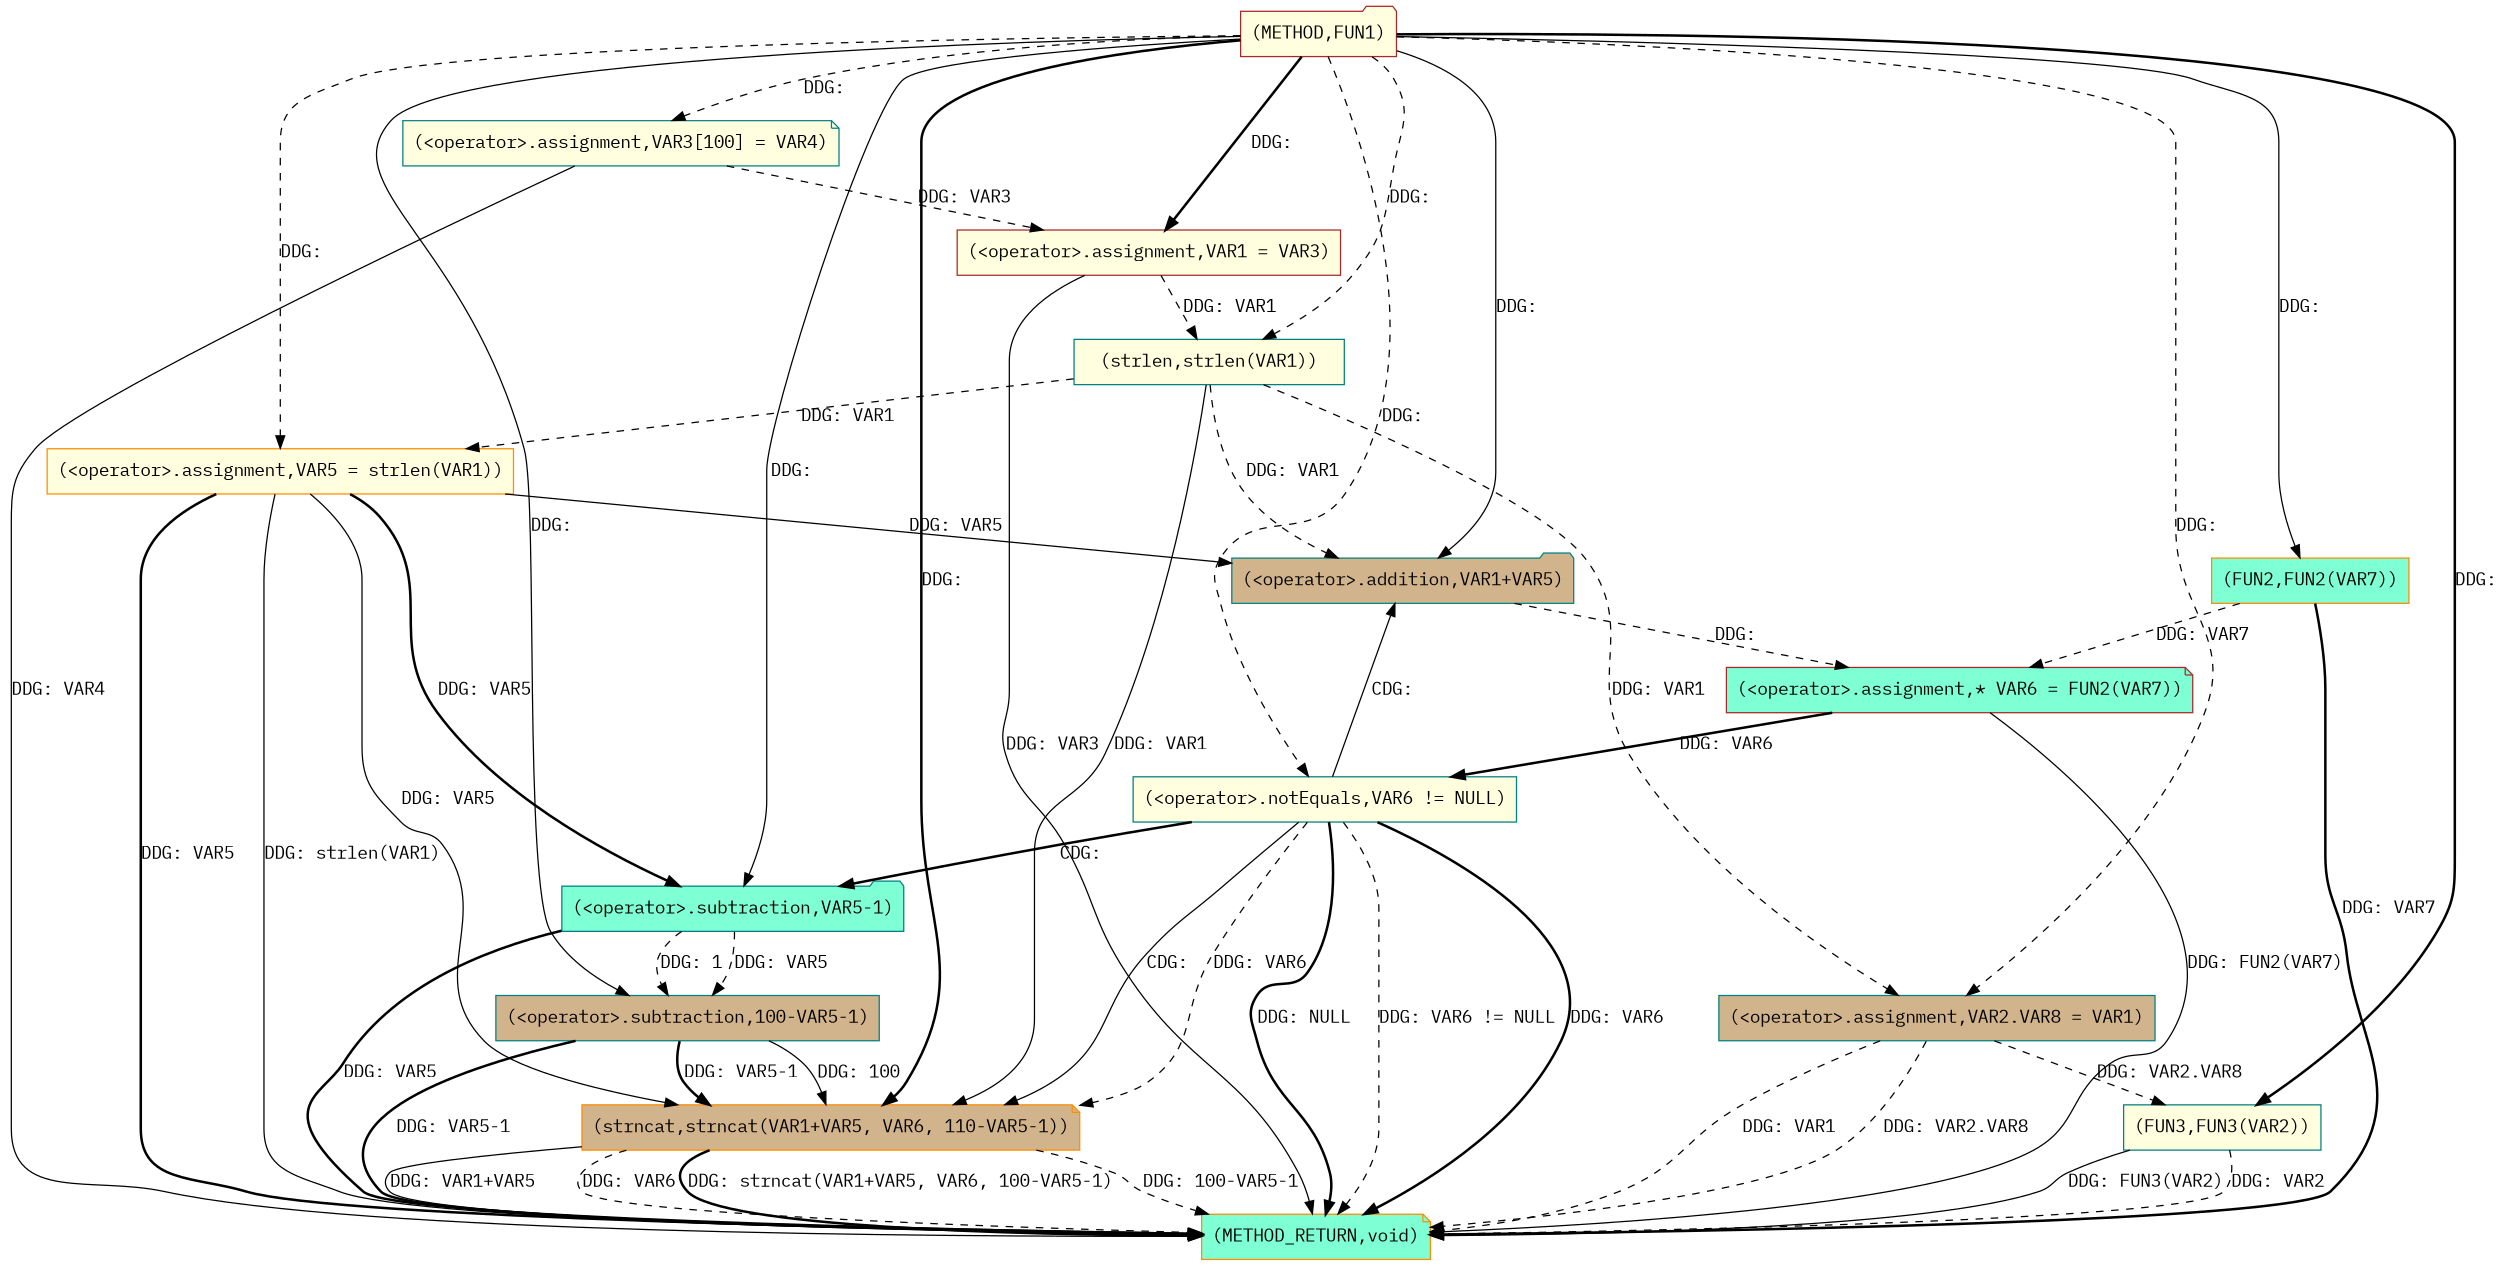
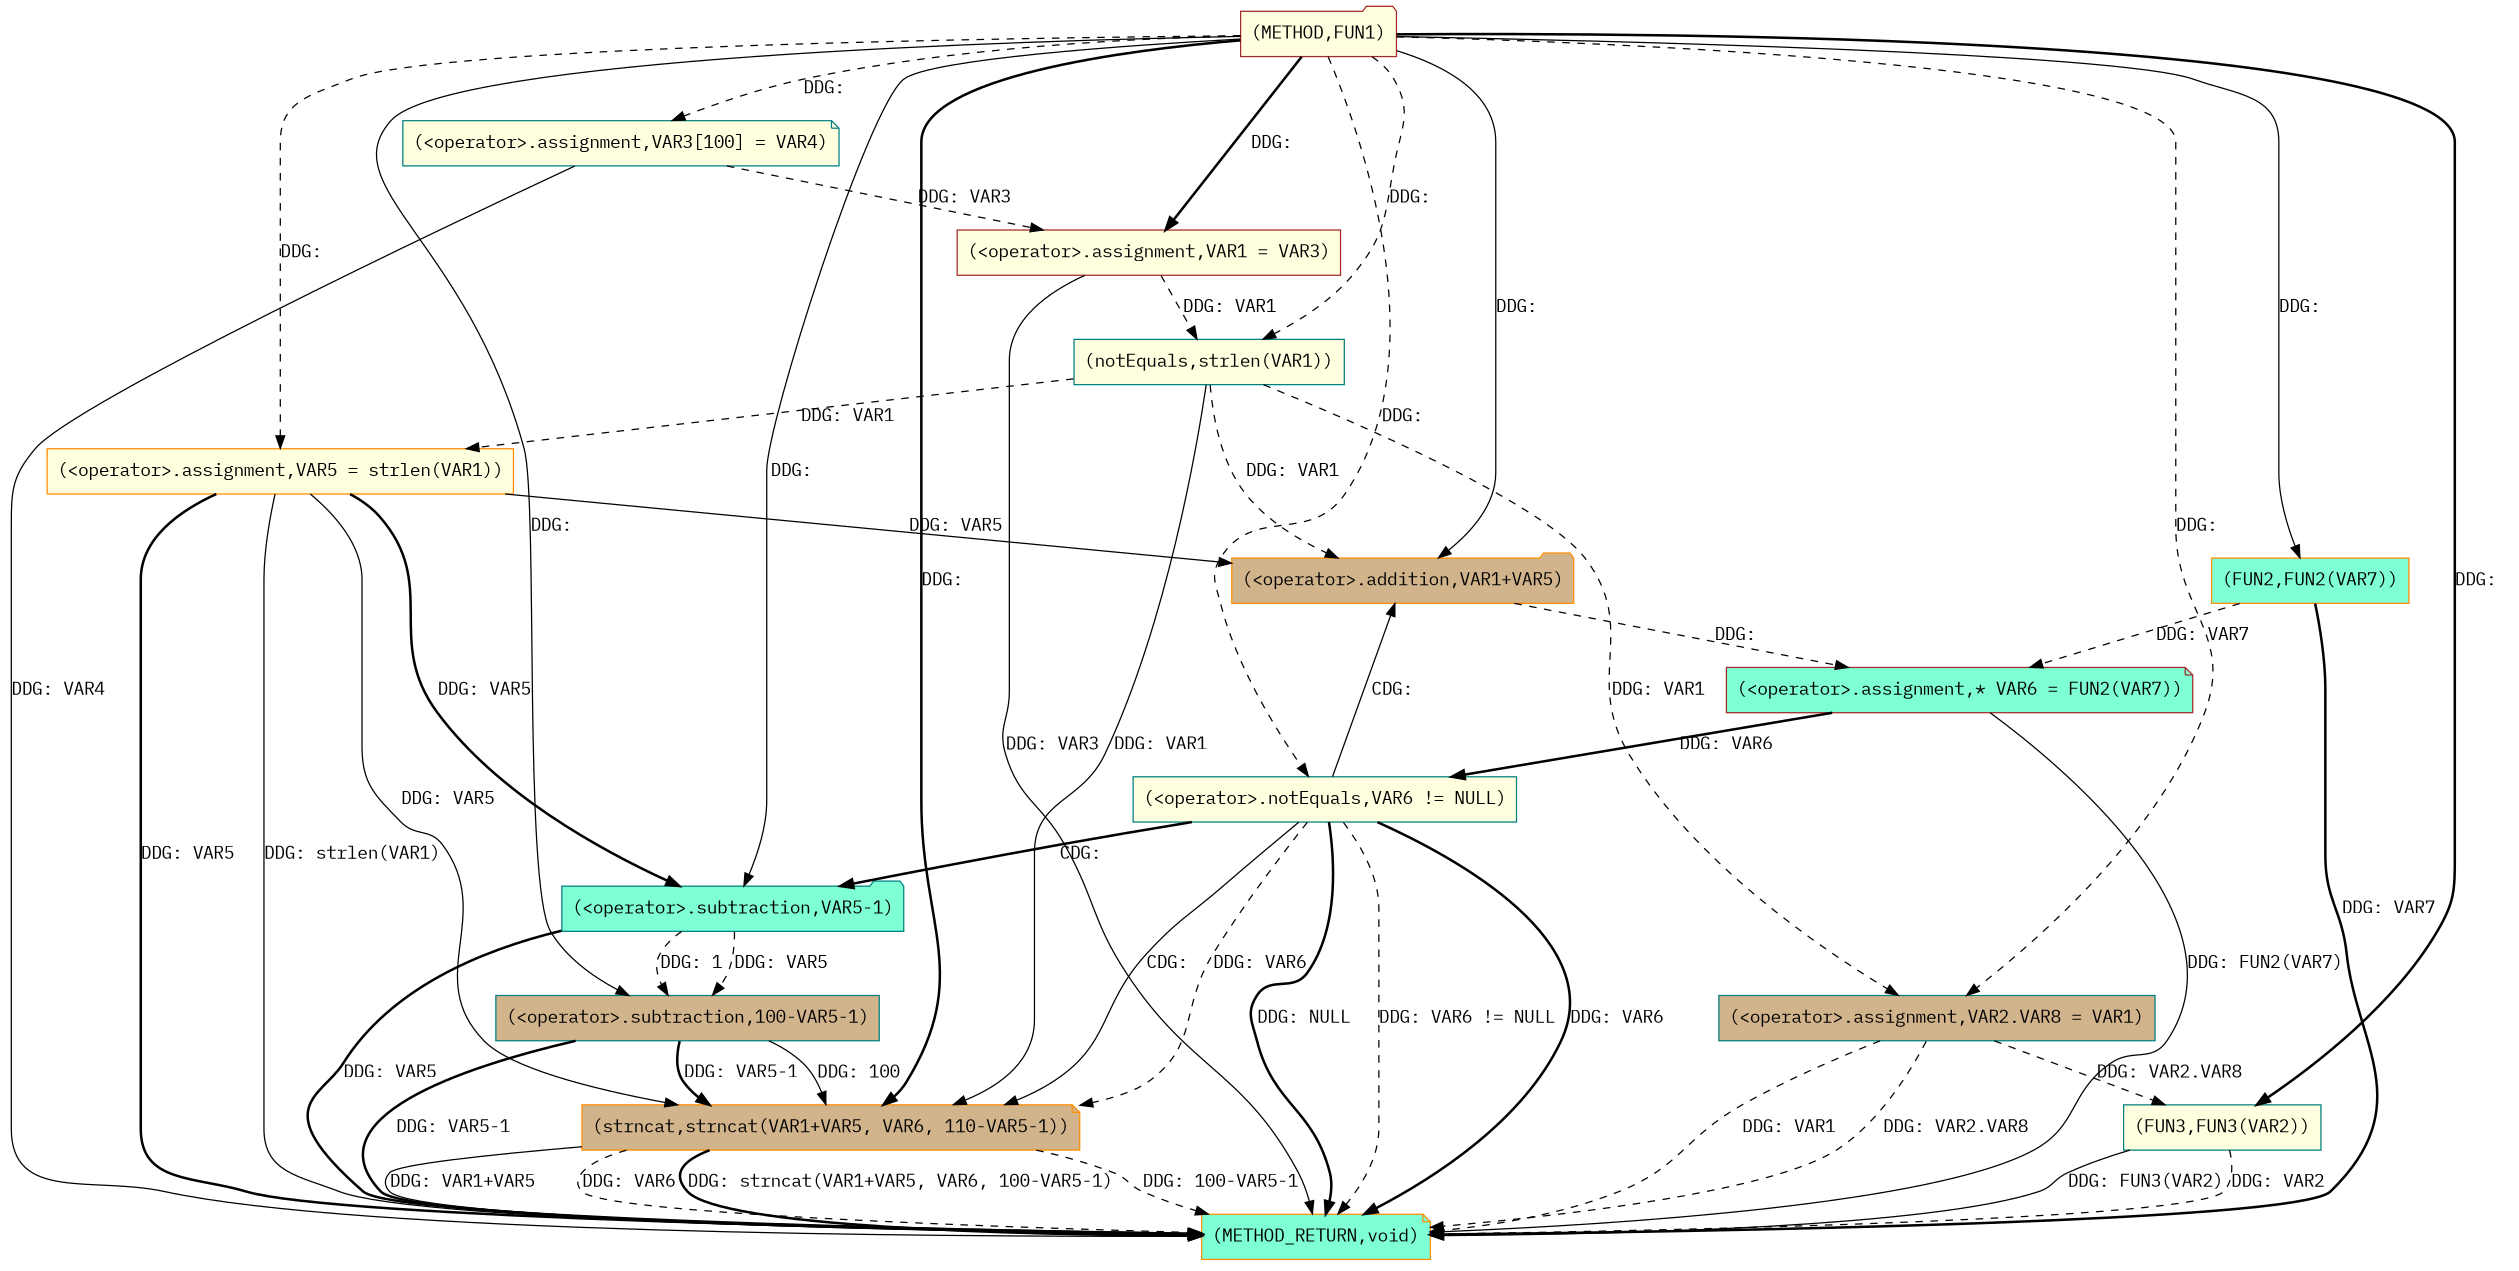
node "(strlen,strlen(VAR1))": label "(strlen,strlen(VAR1))" -> "(notEquals,strlen(VAR1))"
node "(<operator>.addition,VAR1+VAR5)": color teal -> darkorange
